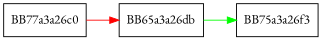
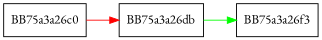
node "BB77a3a26c0": label "BB77a3a26c0" -> "BB75a3a26c0"
node "BB65a3a26db": label "BB65a3a26db" -> "BB75a3a26db"
